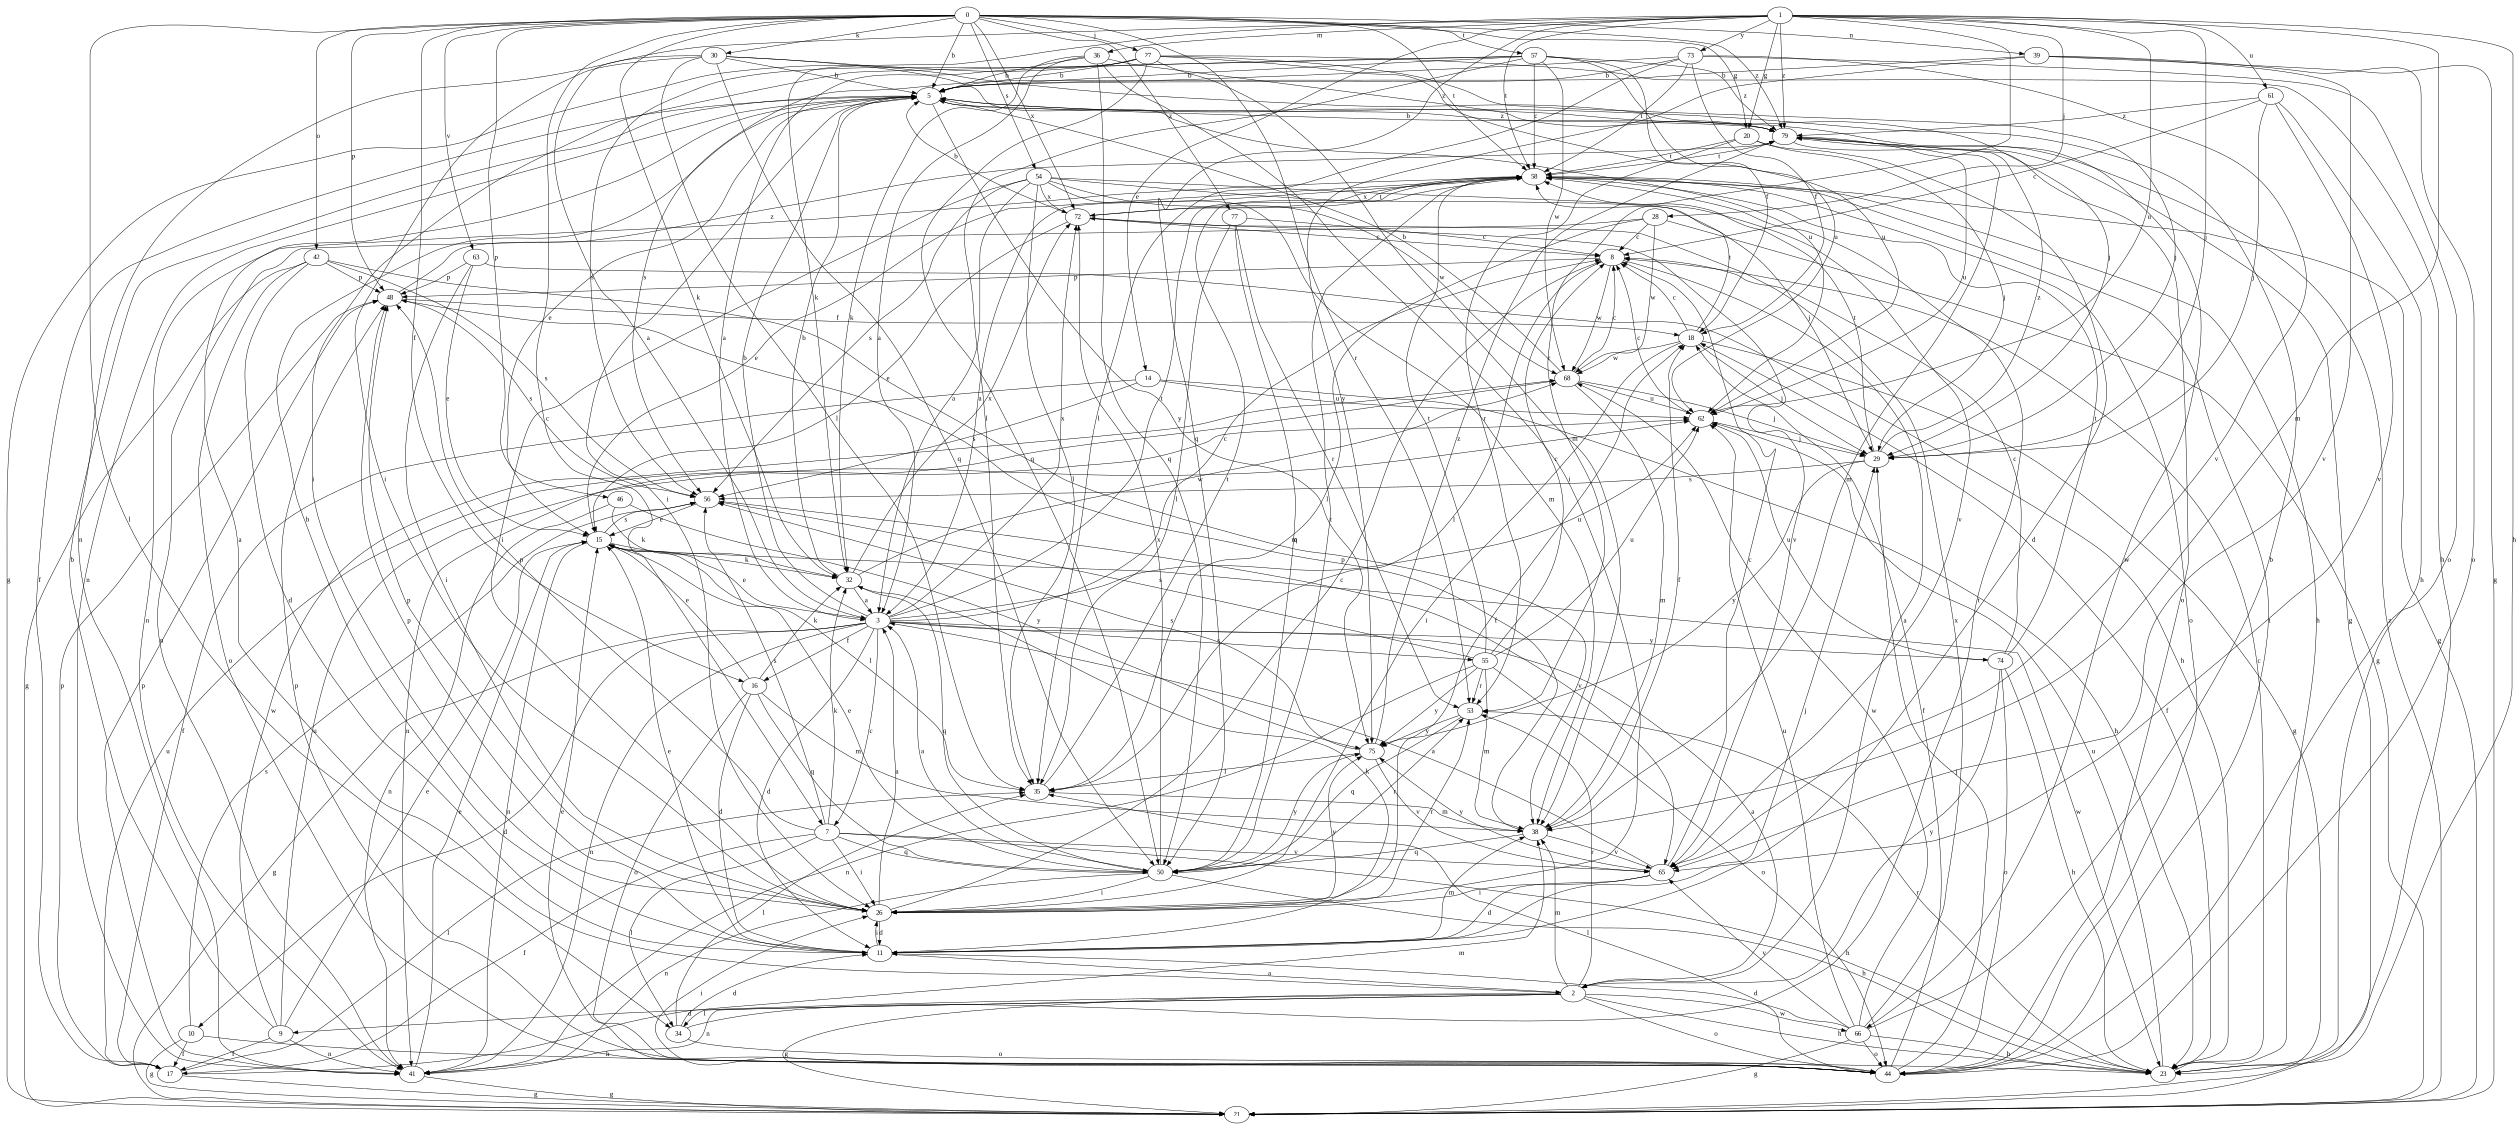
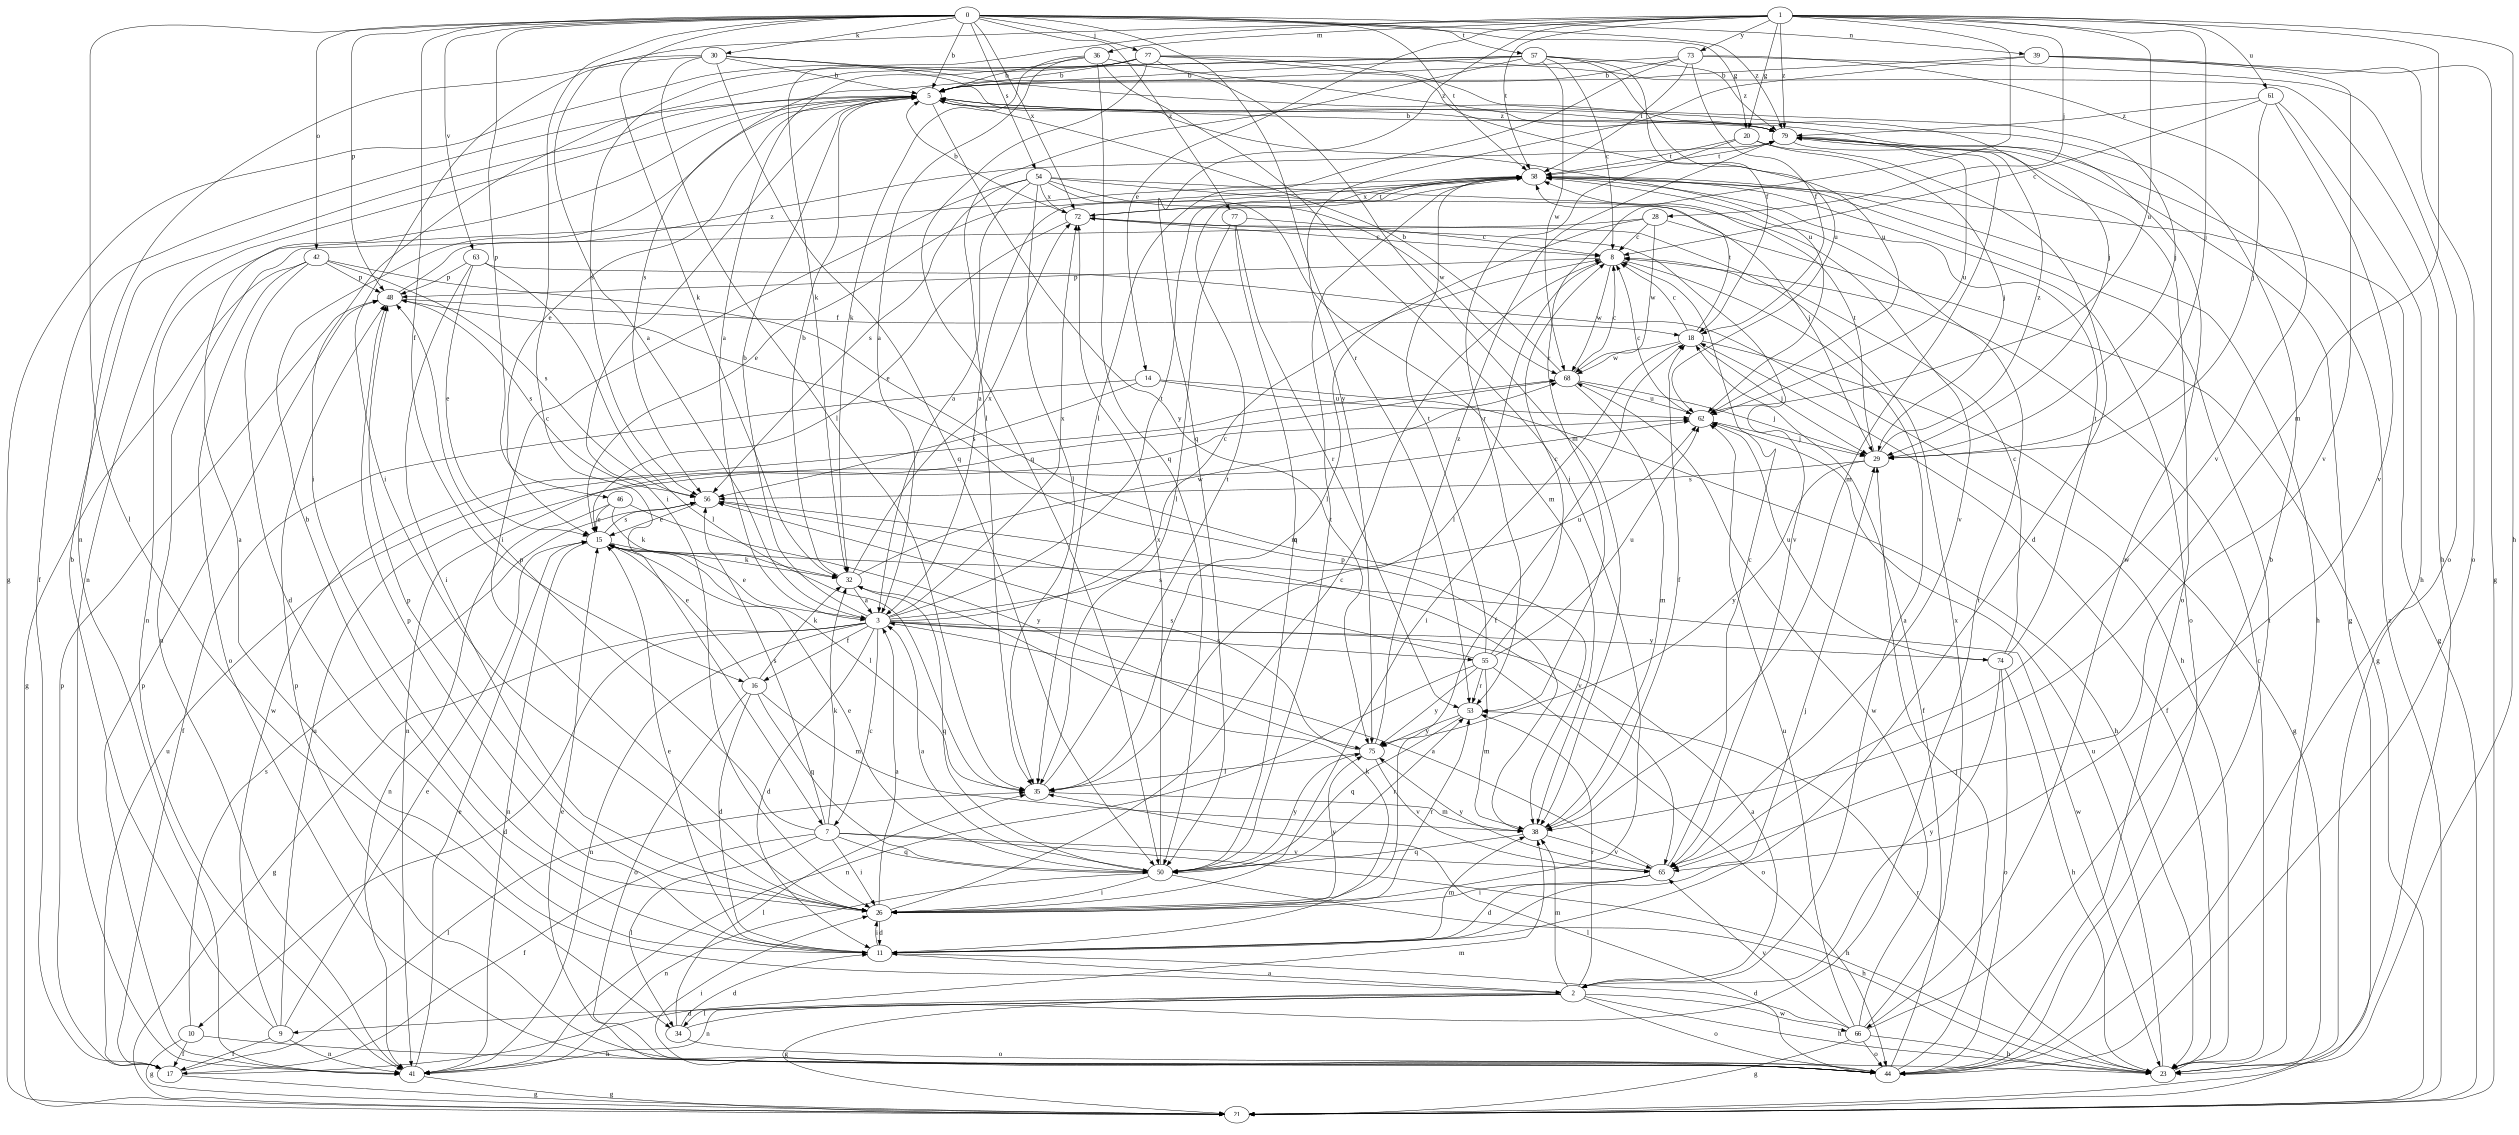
edge "57" -> "58": now "57" -> "8"
edge "46" -> "15": added, label "e"
edge "63" -> "35": added, label "l"
